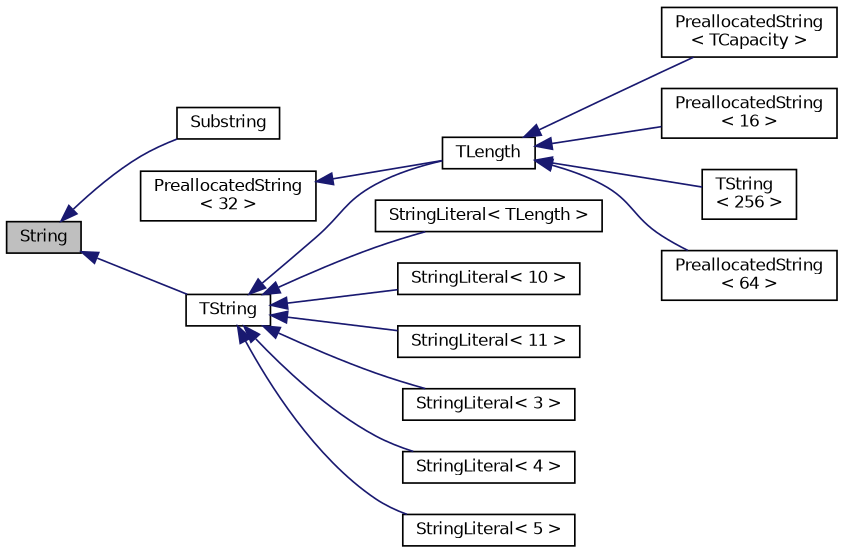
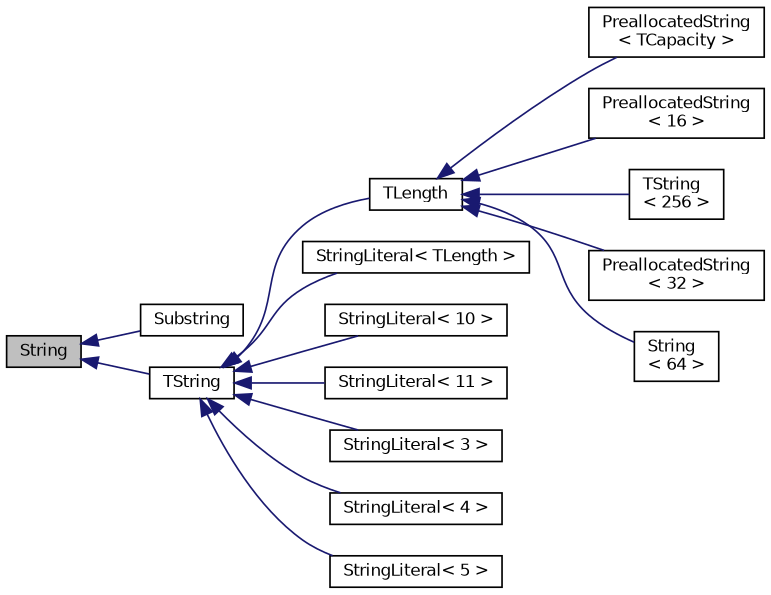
edge "TLength" -> "PreallocatedString < 32 >": reversed
node "PreallocatedString < 64 >": label "PreallocatedString < 64 >" -> "String < 64 >"
